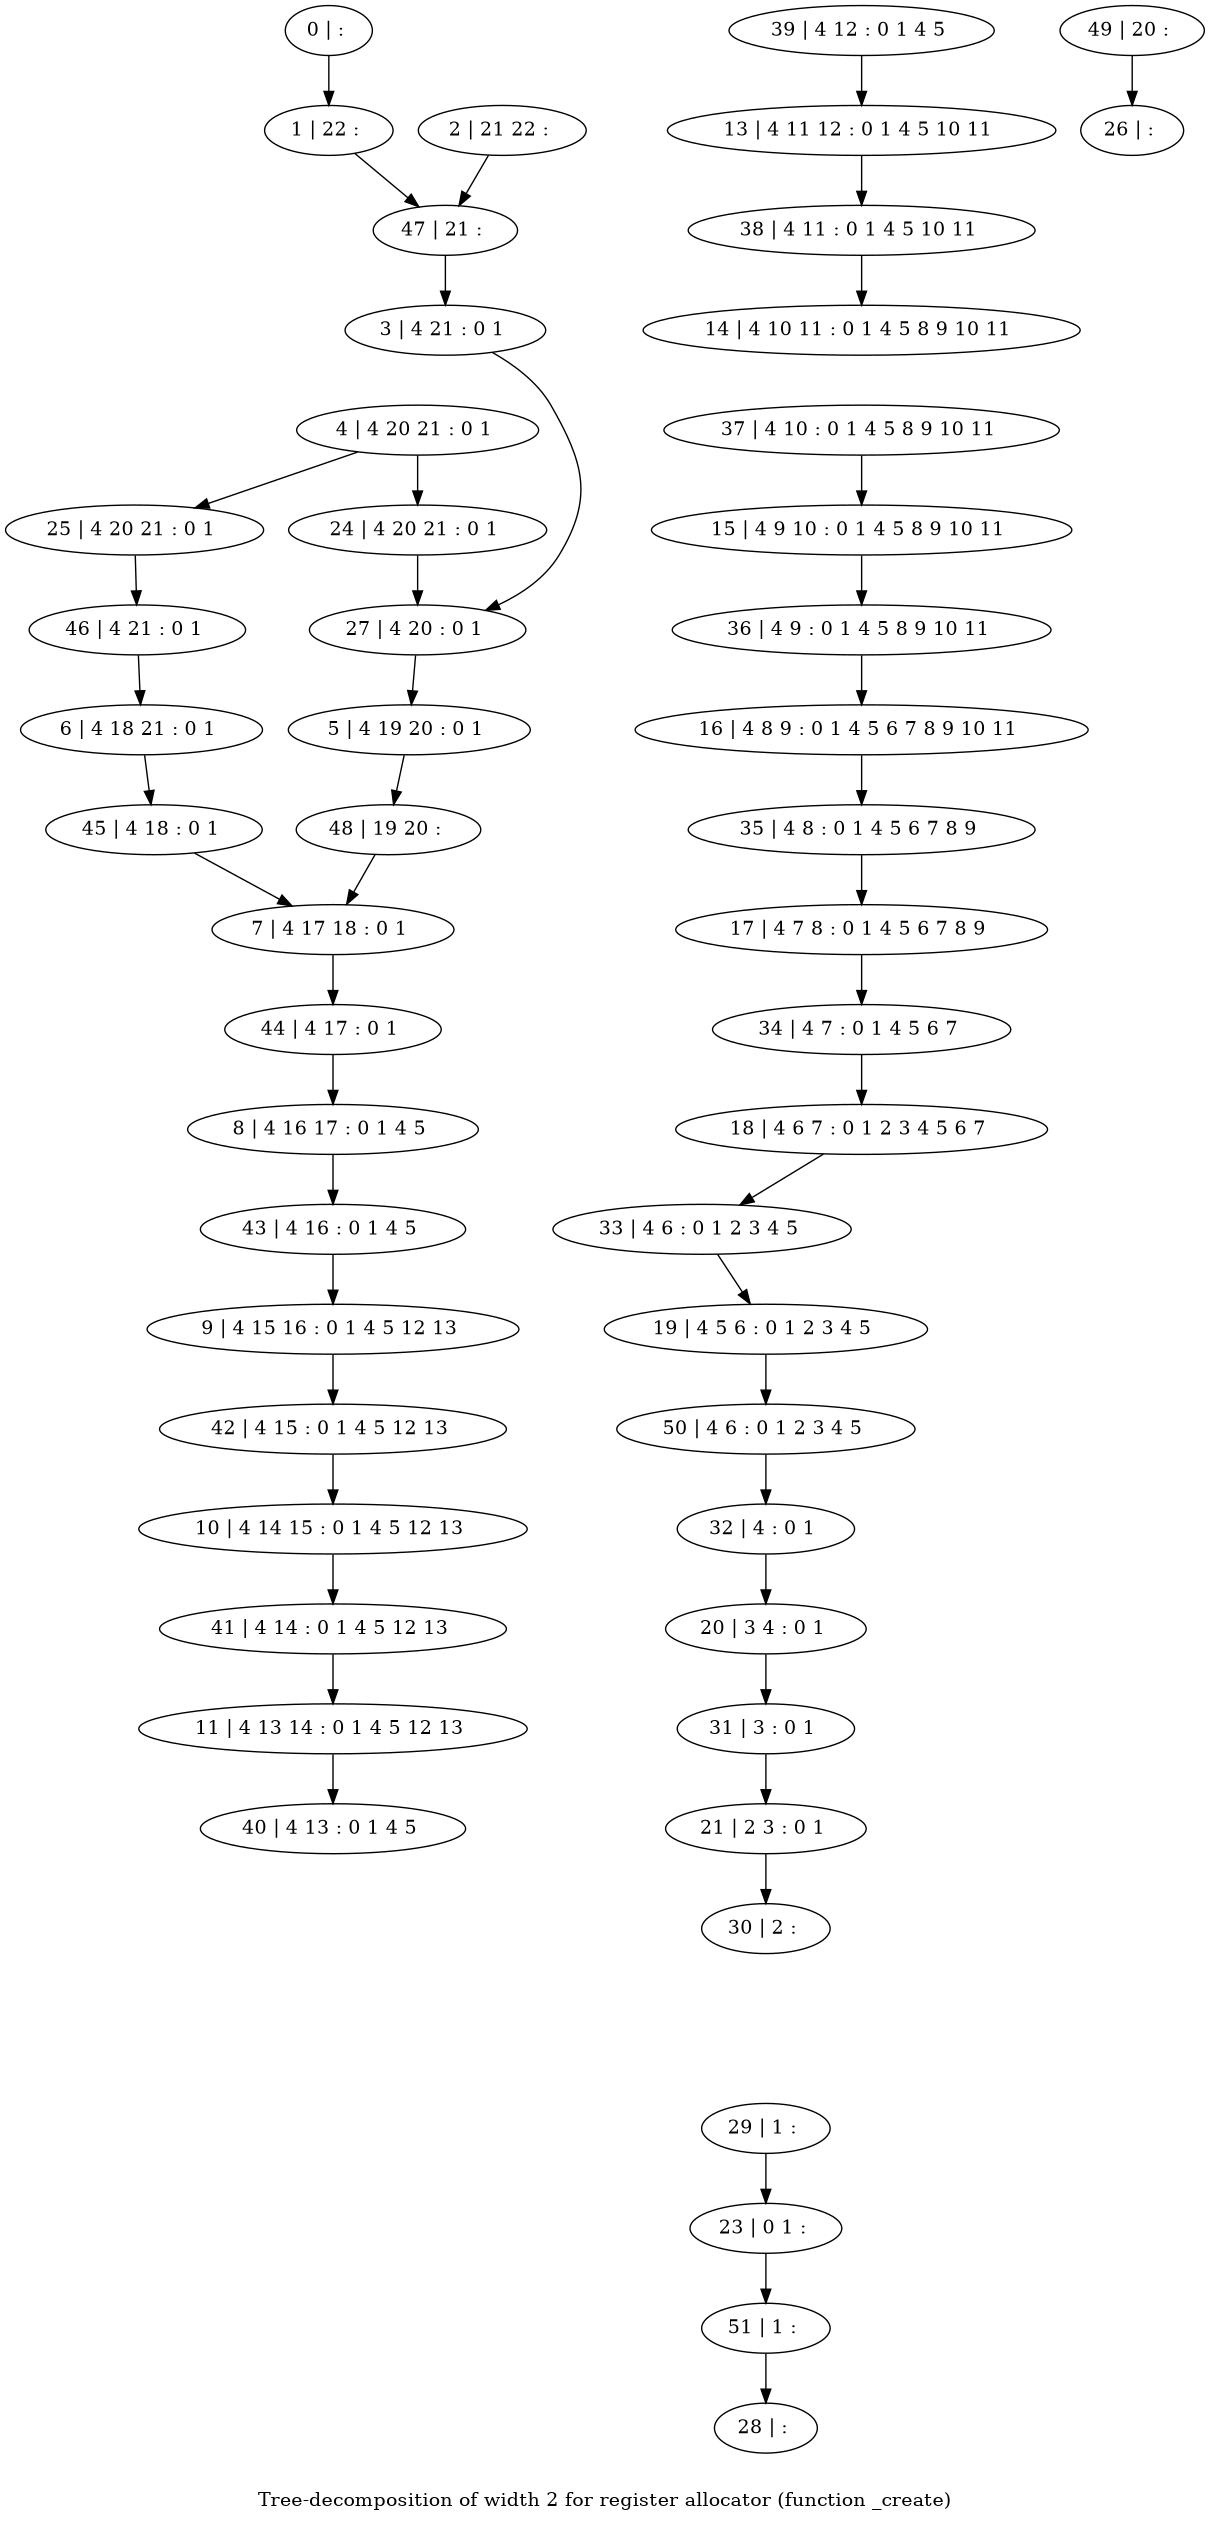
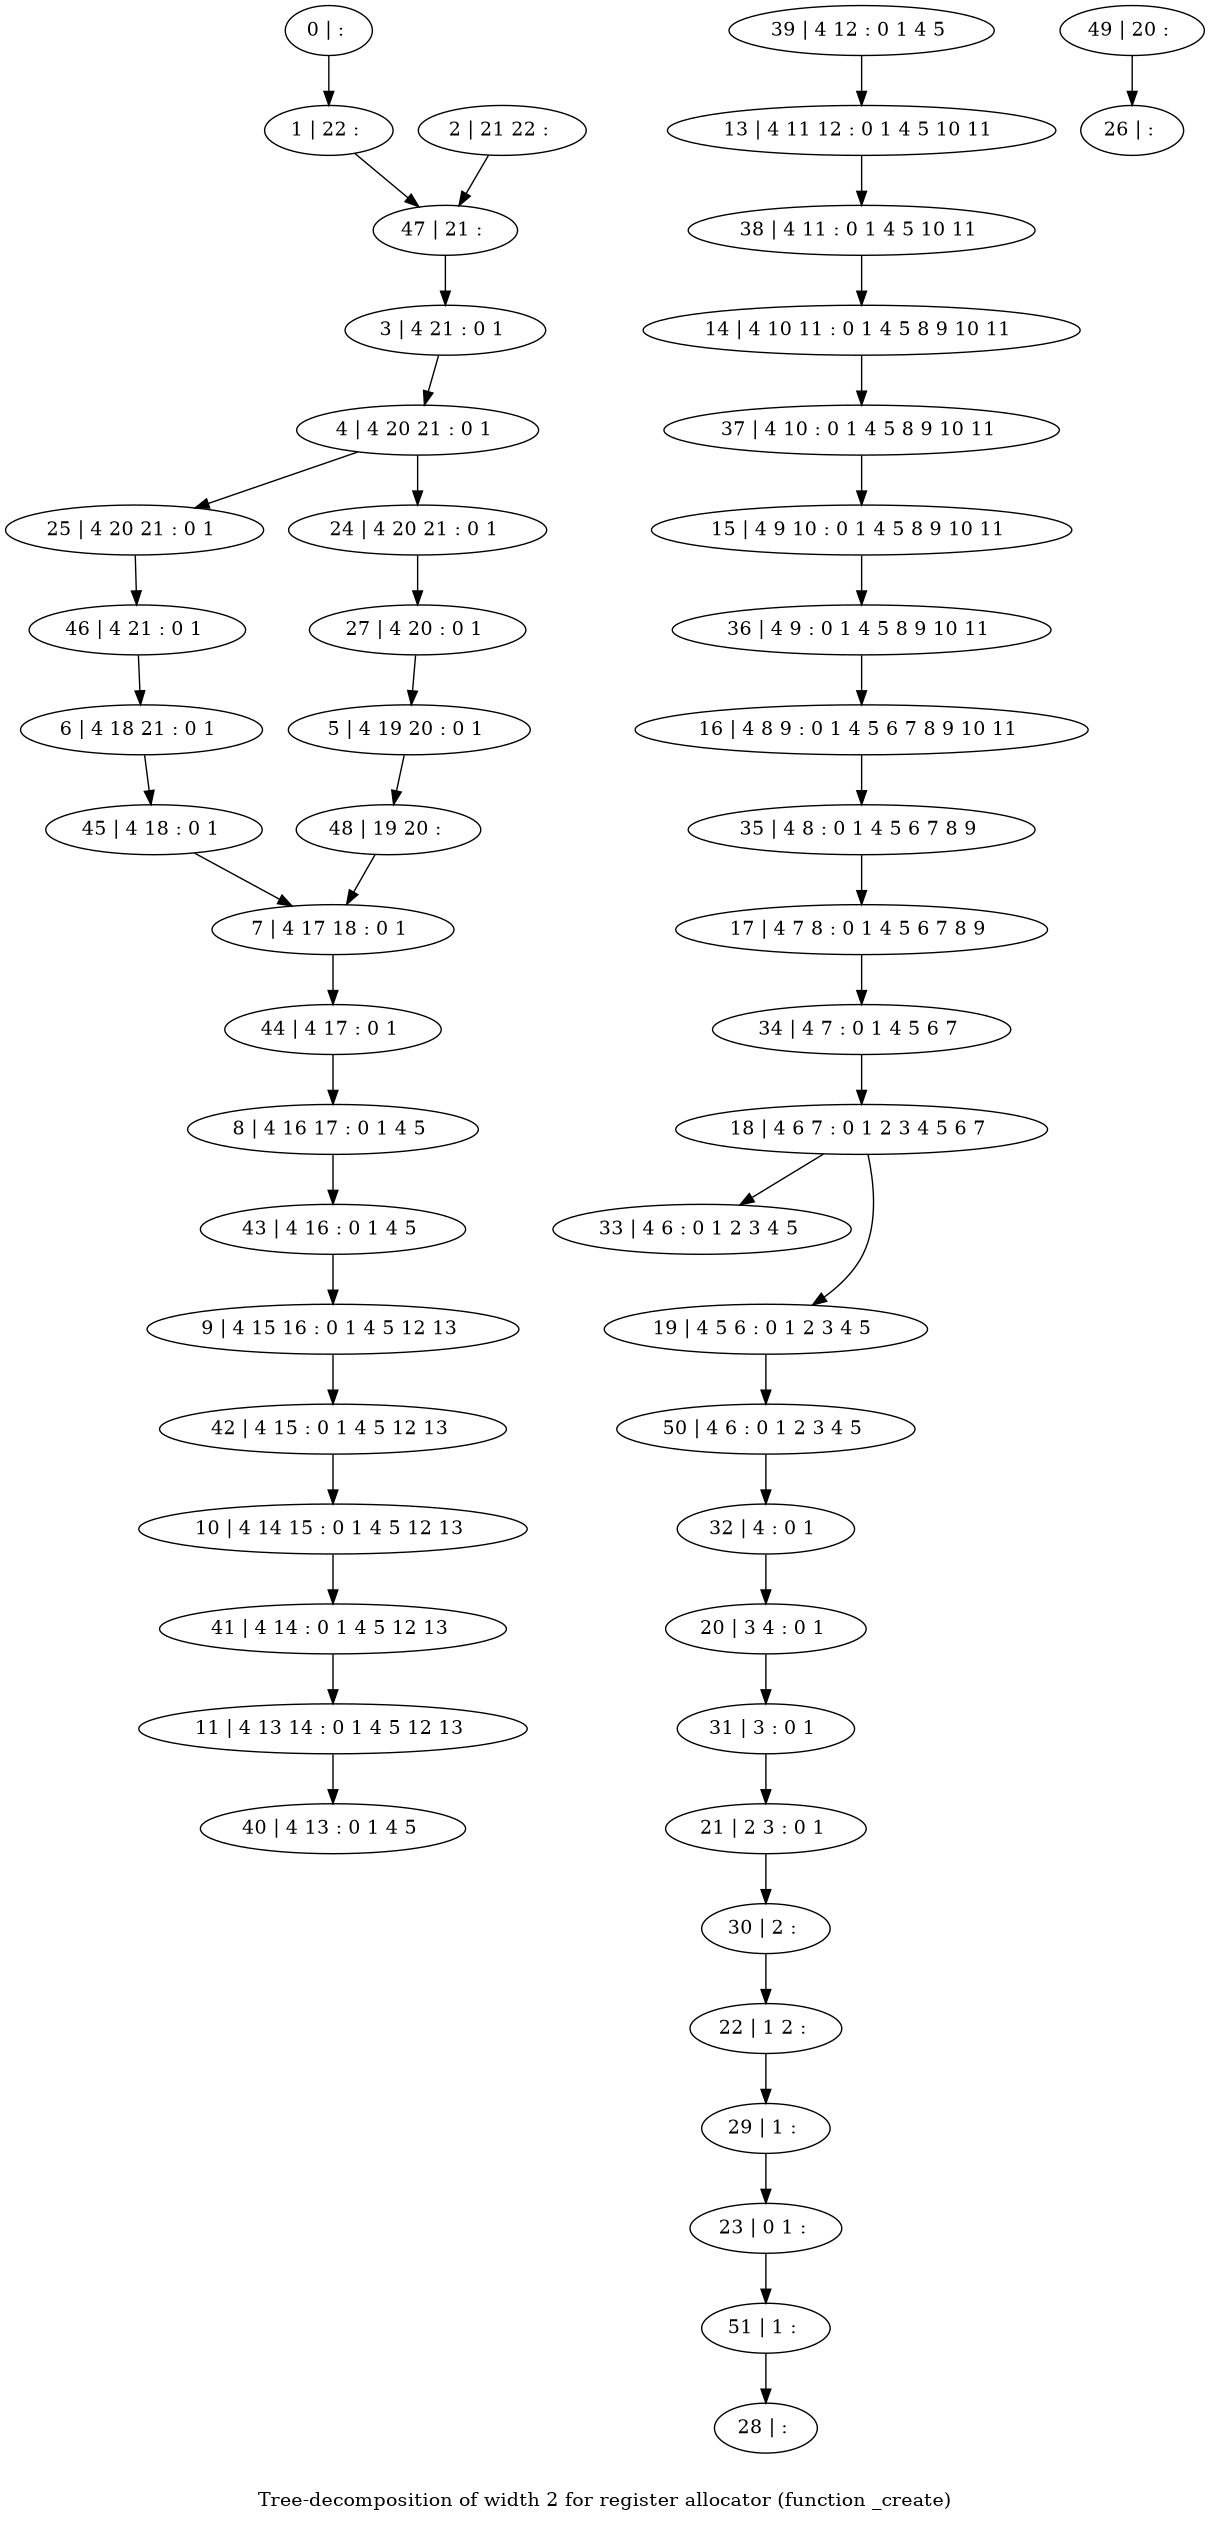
edge "14 | 4 10 11 : 0 1 4 5 8 9 10 11" -> "37 | 4 10 : 0 1 4 5 8 9 10 11": added
edge "3 | 4 21 : 0 1" -> "27 | 4 20 : 0 1": now "3 | 4 21 : 0 1" -> "4 | 4 20 21 : 0 1"
edge "33 | 4 6 : 0 1 2 3 4 5" -> "19 | 4 5 6 : 0 1 2 3 4 5": now "18 | 4 6 7 : 0 1 2 3 4 5 6 7" -> "19 | 4 5 6 : 0 1 2 3 4 5"
node "22 | 1 2 :": added
